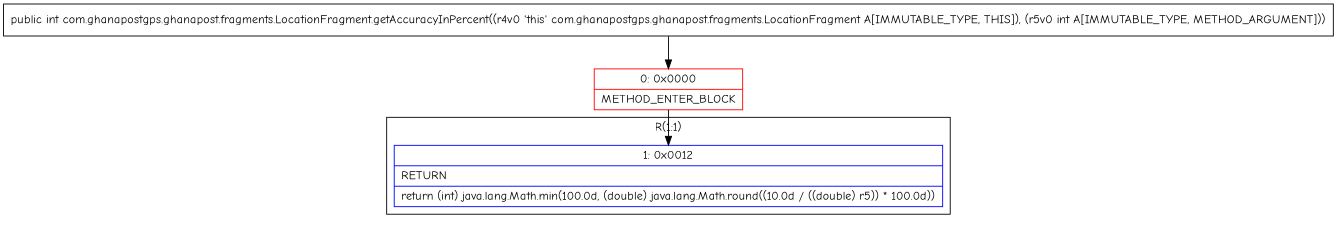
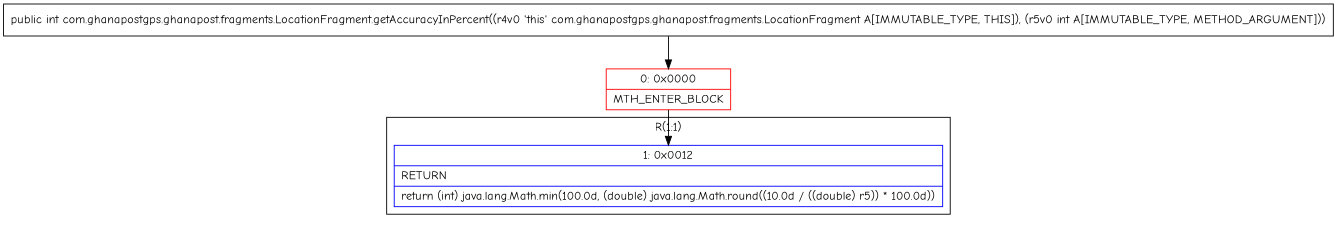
node "0: 0x0000": text "METHOD_ENTER_BLOCK" -> "MTH_ENTER_BLOCK"
